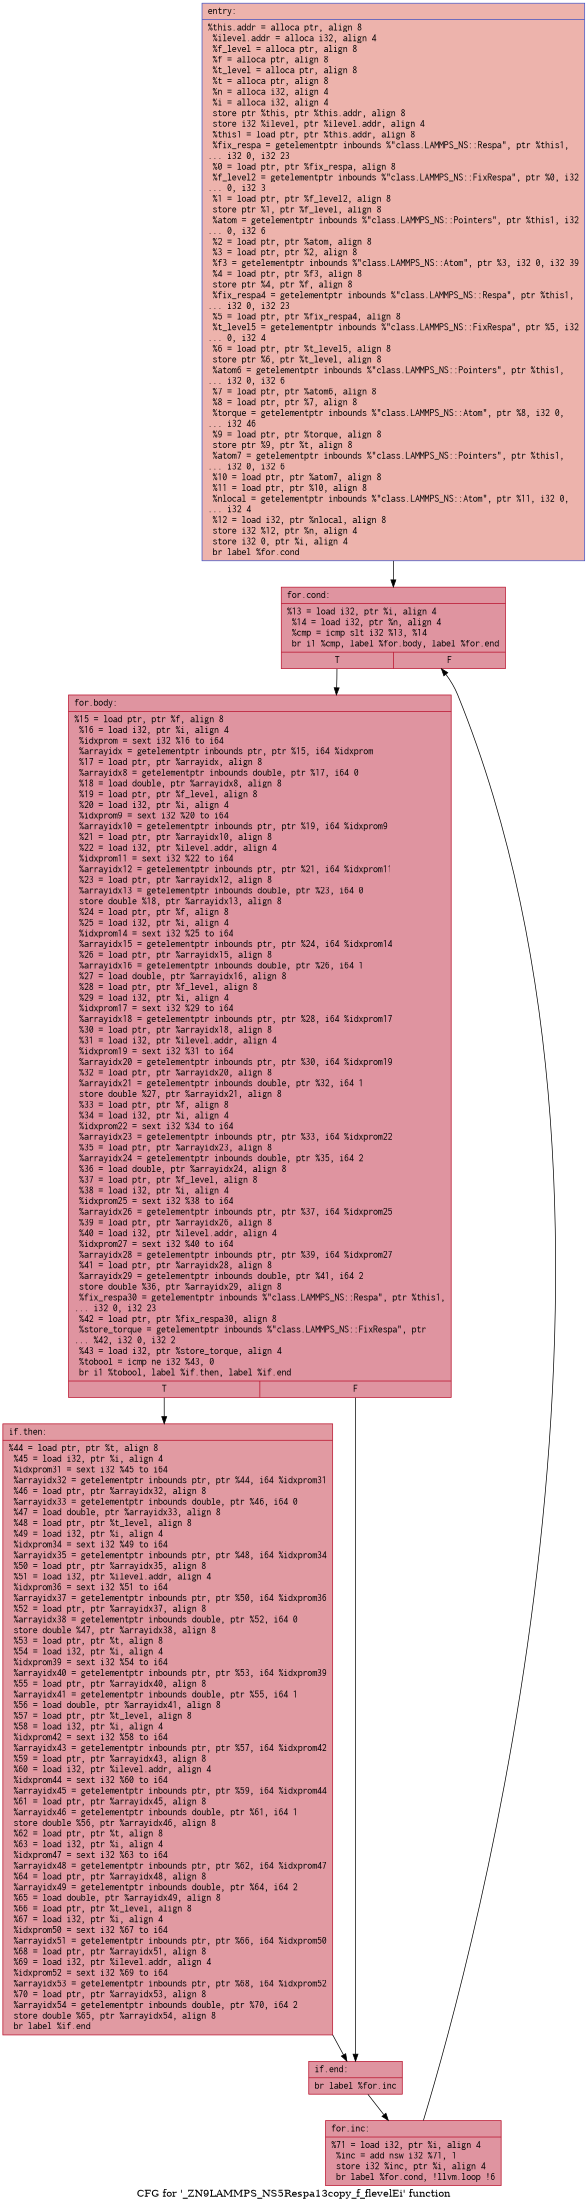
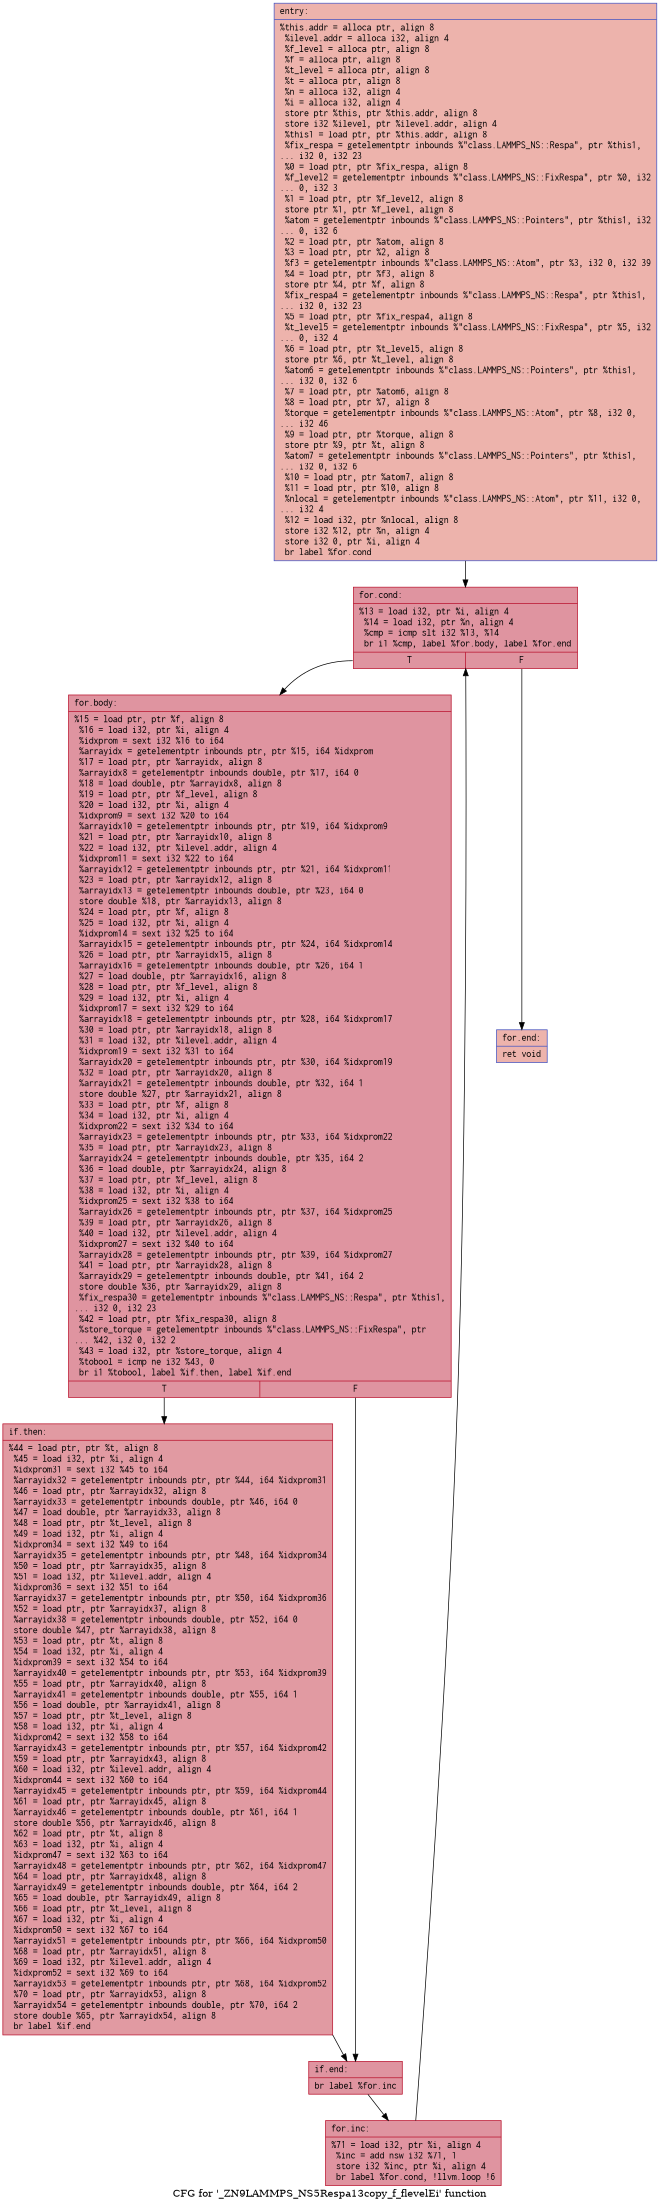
node "for.end:": added
